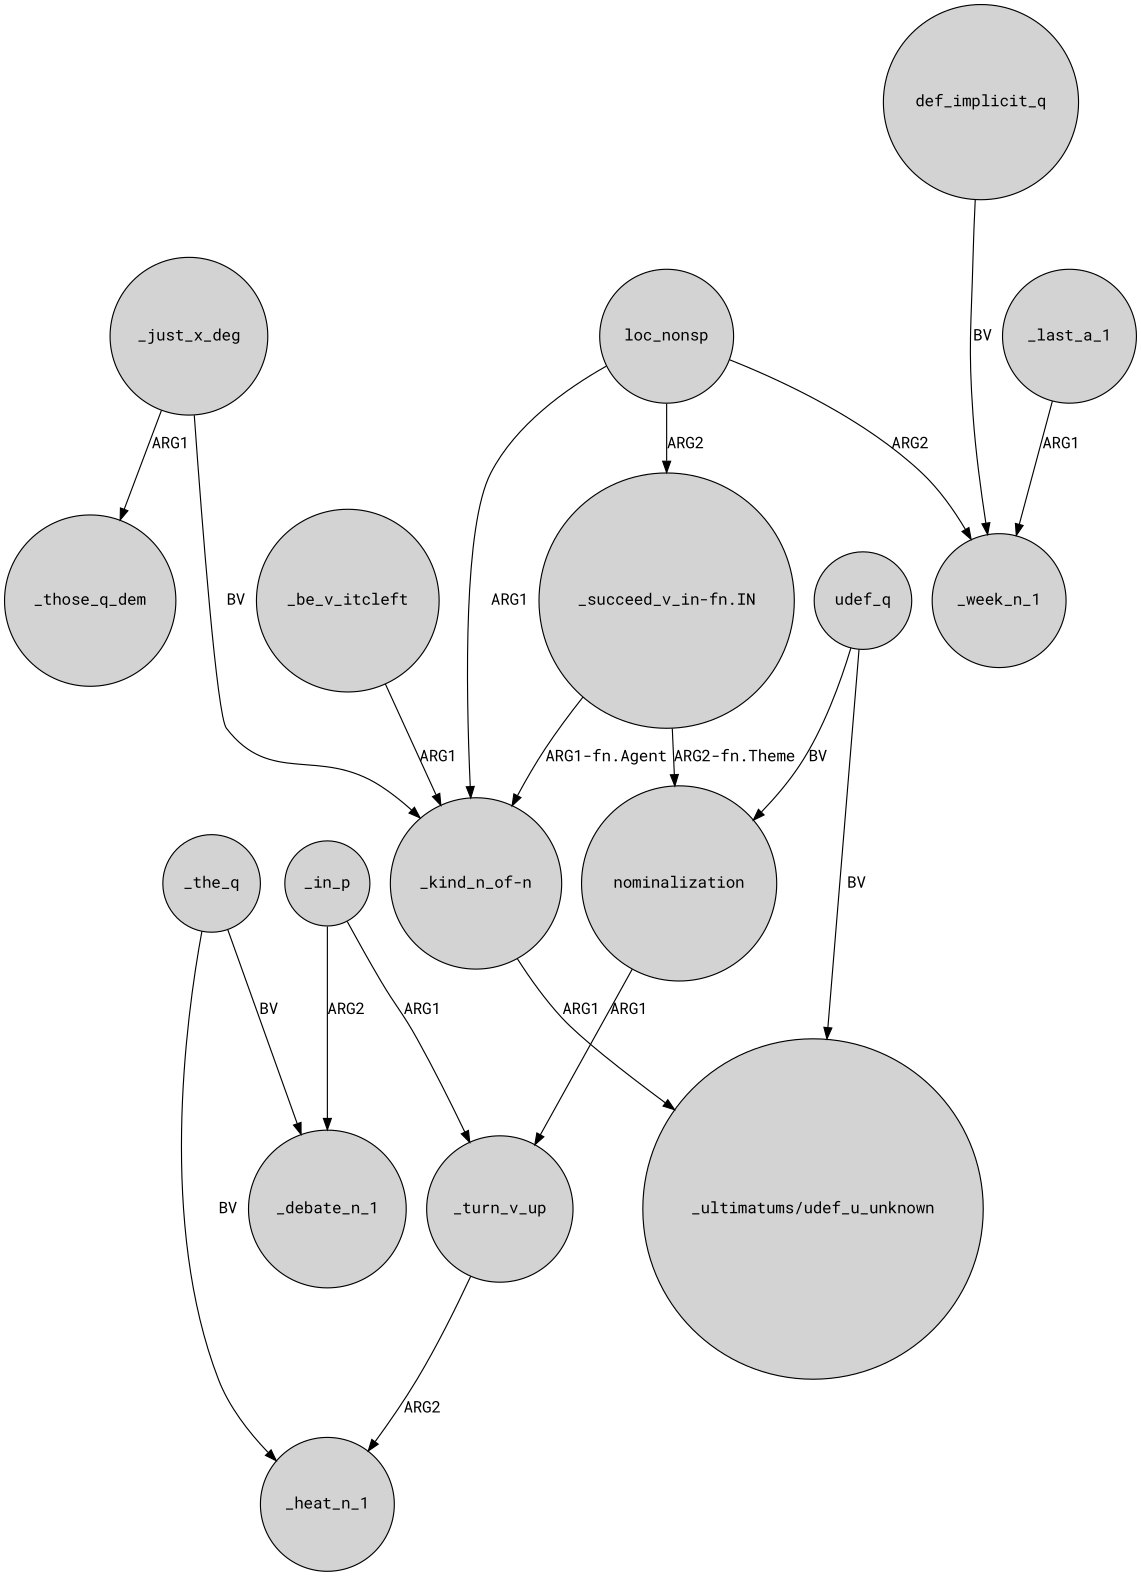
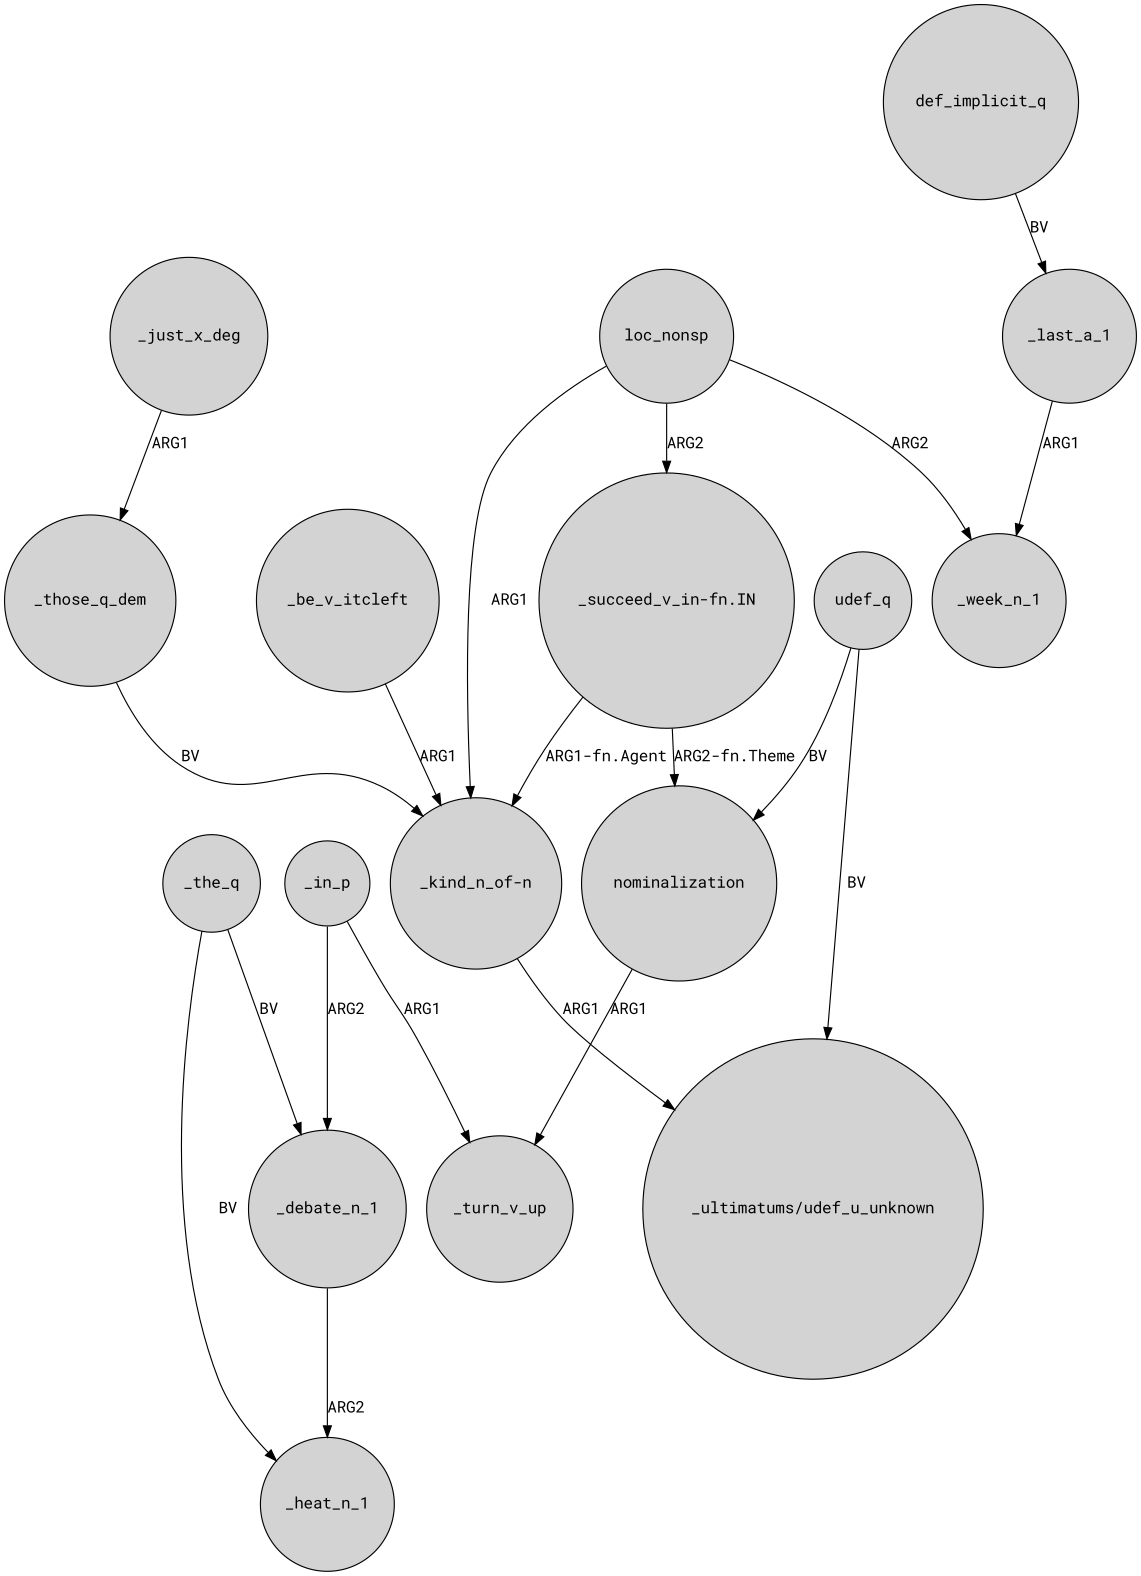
edge "def_implicit_q" -> "_week_n_1": now "def_implicit_q" -> "_last_a_1"
edge "_just_x_deg" -> "_kind_n_of-n": now "_those_q_dem" -> "_kind_n_of-n"
edge "_turn_v_up" -> "_heat_n_1": now "_debate_n_1" -> "_heat_n_1"
